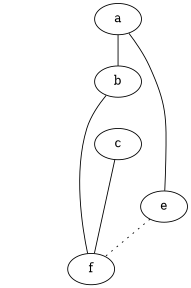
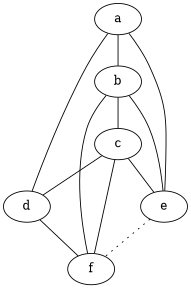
edge "b" -- "c": added
edge "b" -- "e": added
edge "c" -- "e": added
node "d": added
